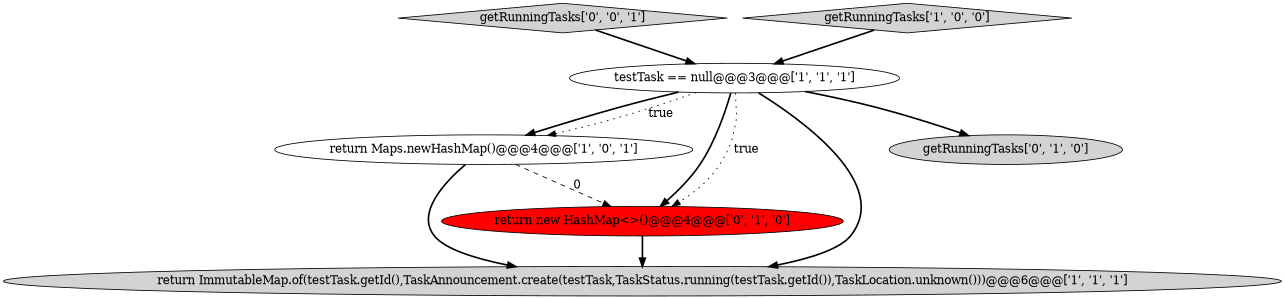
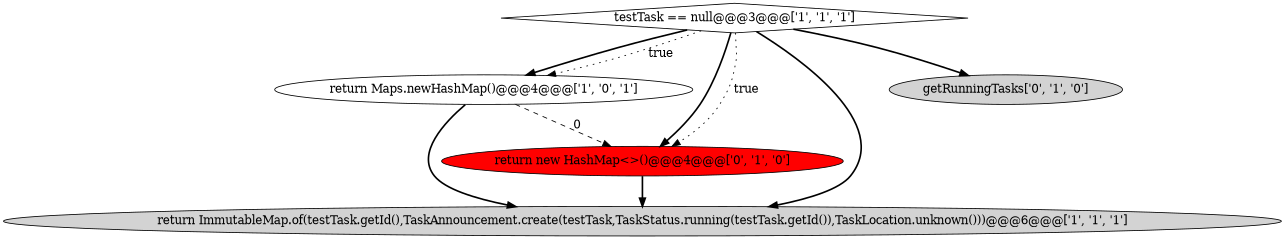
node "getRunningTasks['0', '0', '1']": removed
node "getRunningTasks['1', '0', '0']": removed
node "testTask == null@@@3@@@['1', '1', '1']": shape ellipse -> diamond
